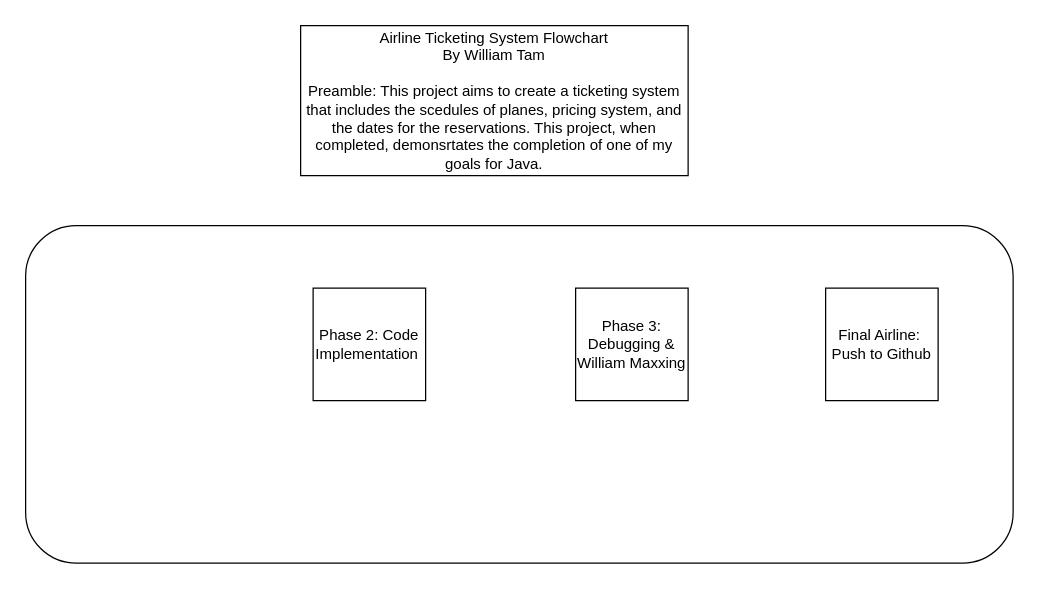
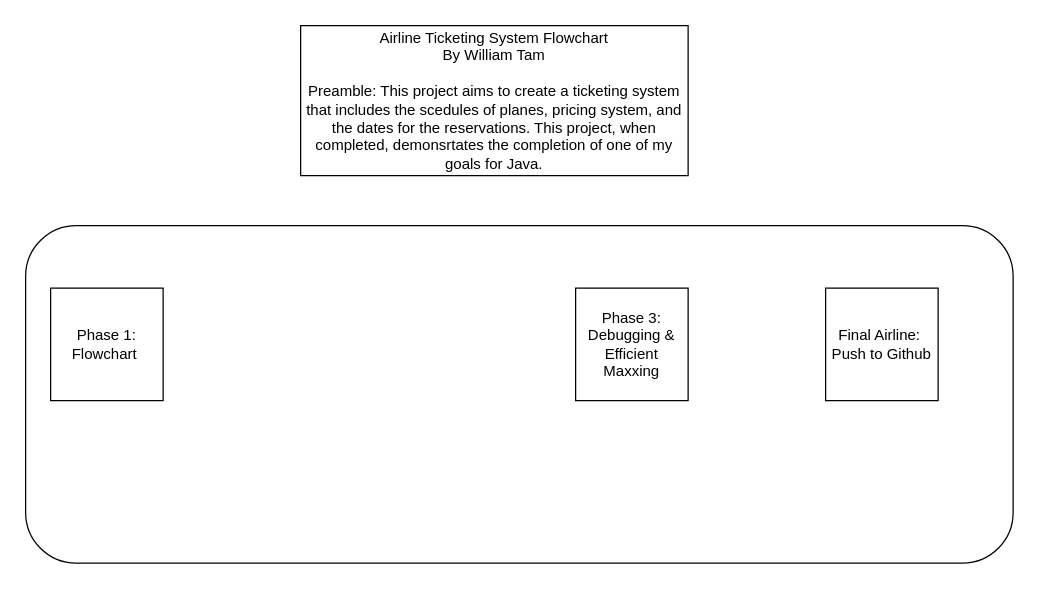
node "Phase 1: Flowchart": added
node "Phase 2: Code Implementation": removed
node "Phase 3: Debugging & William Maxxing": label "Phase 3: Debugging & William Maxxing" -> "Phase 3: Debugging & Efficient Maxxing"
